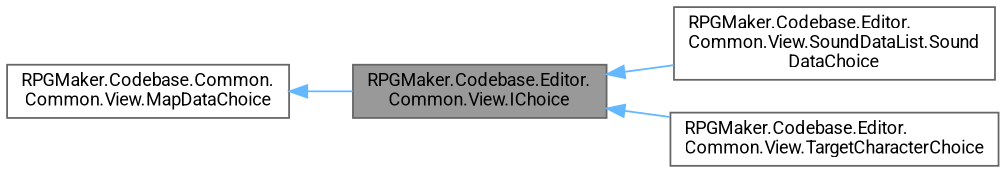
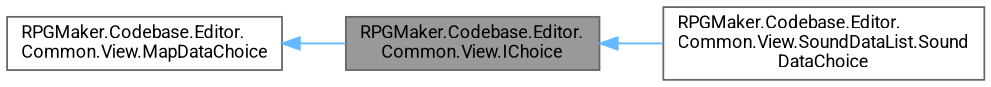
node "RPGMaker.Codebase.Common. Common.View.MapDataChoice": label "RPGMaker.Codebase.Common. Common.View.MapDataChoice" -> "RPGMaker.Codebase.Editor. Common.View.MapDataChoice"
node "RPGMaker.Codebase.Editor. Common.View.TargetCharacterChoice": removed
